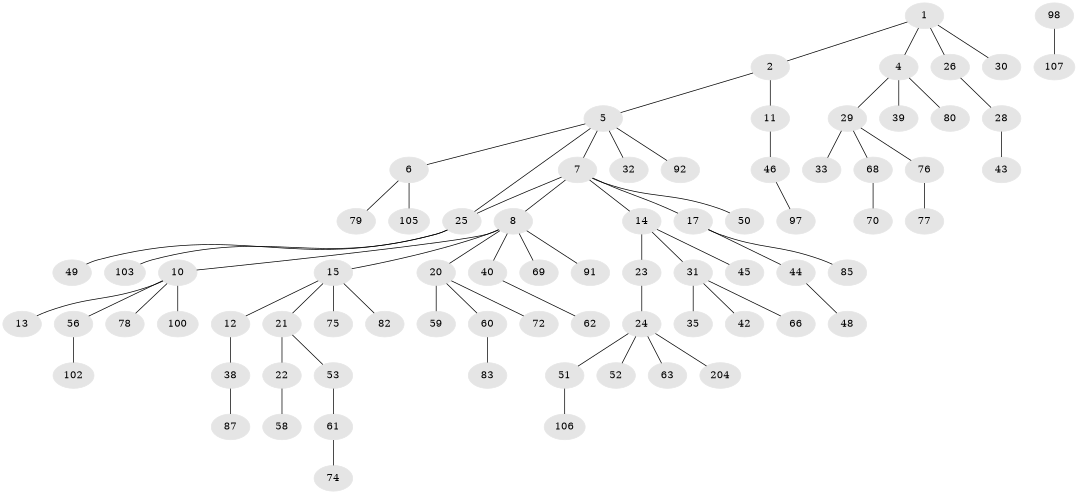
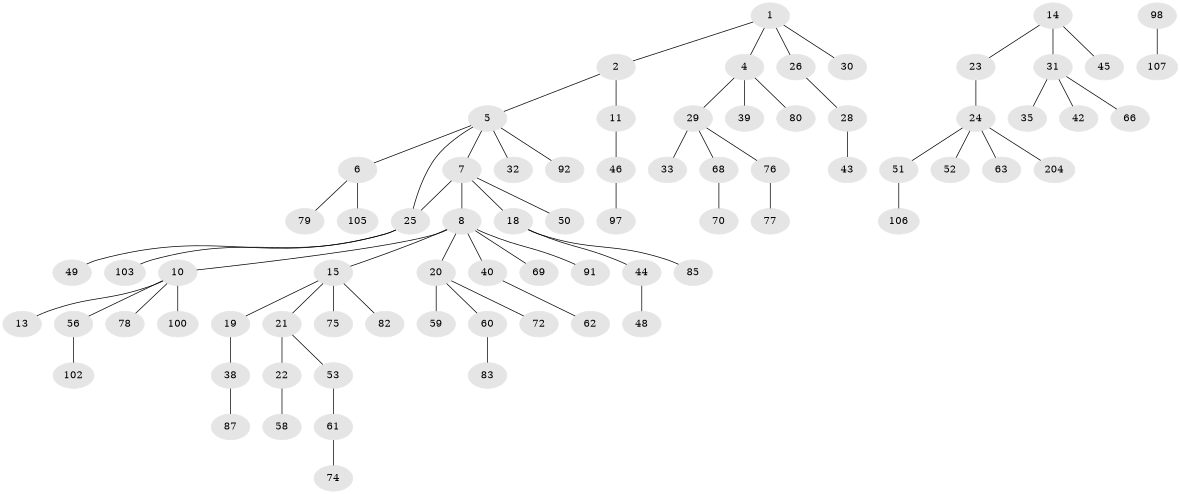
edge "7" -- "14": removed
node "17": label "17" -> "18"
node "12": label "12" -> "19"
